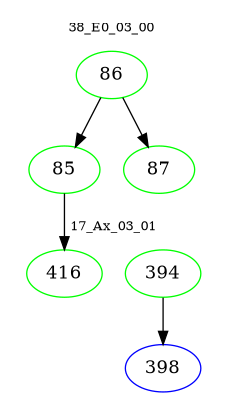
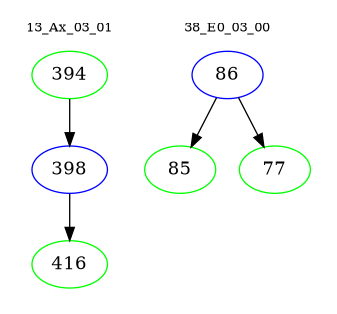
node "86": color green -> blue
node "87": label "87" -> "77"
edge "85" -> "416": now "398" -> "416"
cluster "17_Ax_03_01": label "17_Ax_03_01" -> "13_Ax_03_01"
